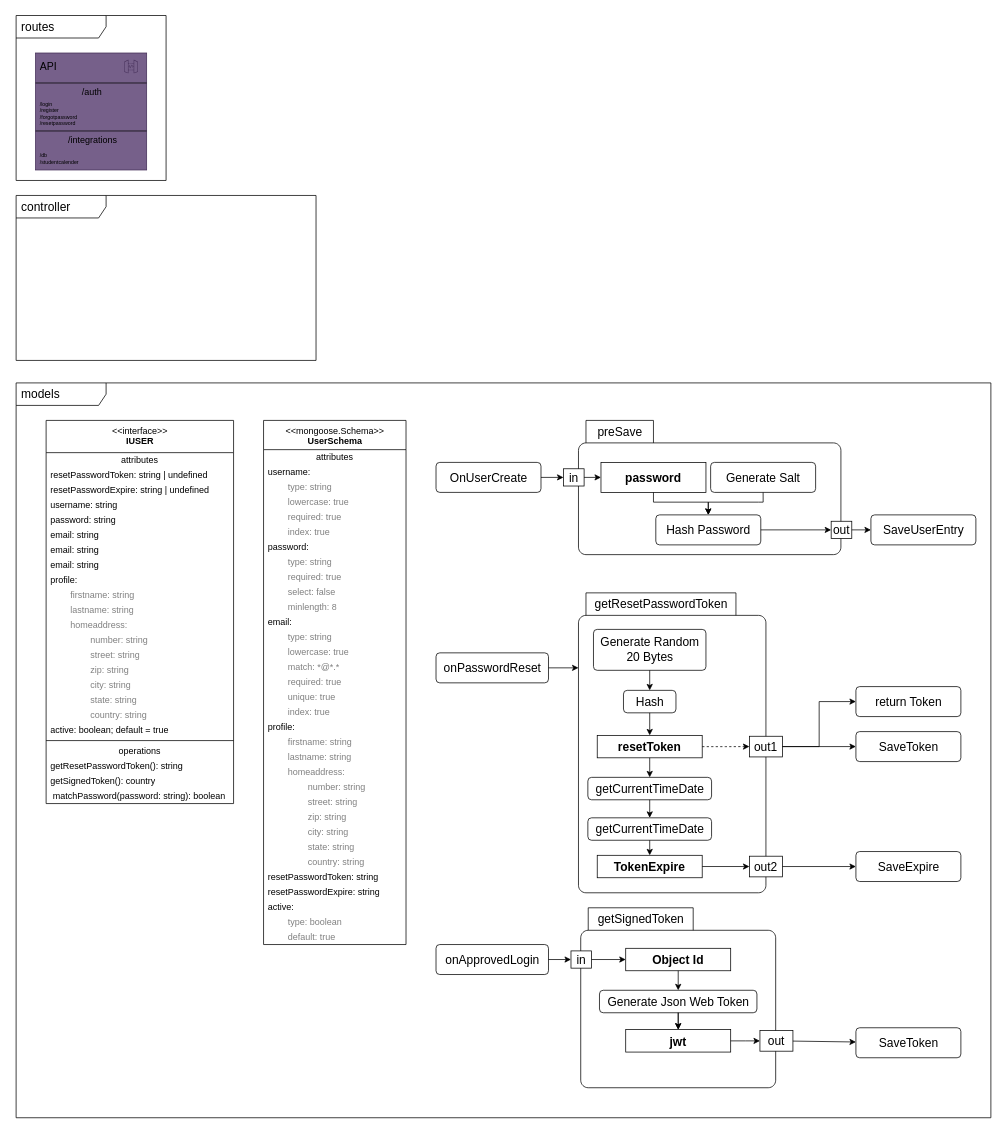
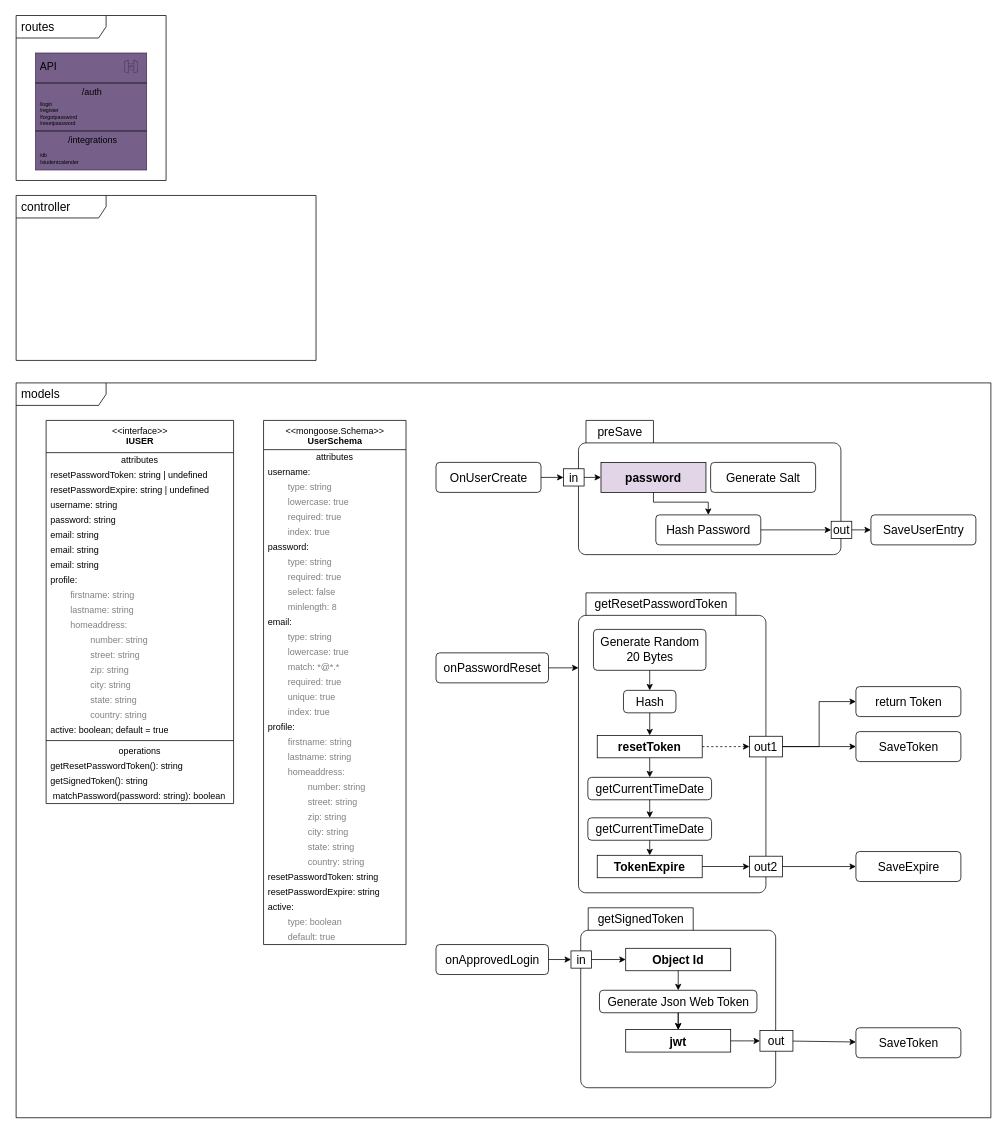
node "password": fillcolor #ffffff -> #e1d5e7
edge "Generate Salt" -> "Hash Password": removed
node "getSignedToken(): country": label "getSignedToken(): country" -> "getSignedToken(): string"
